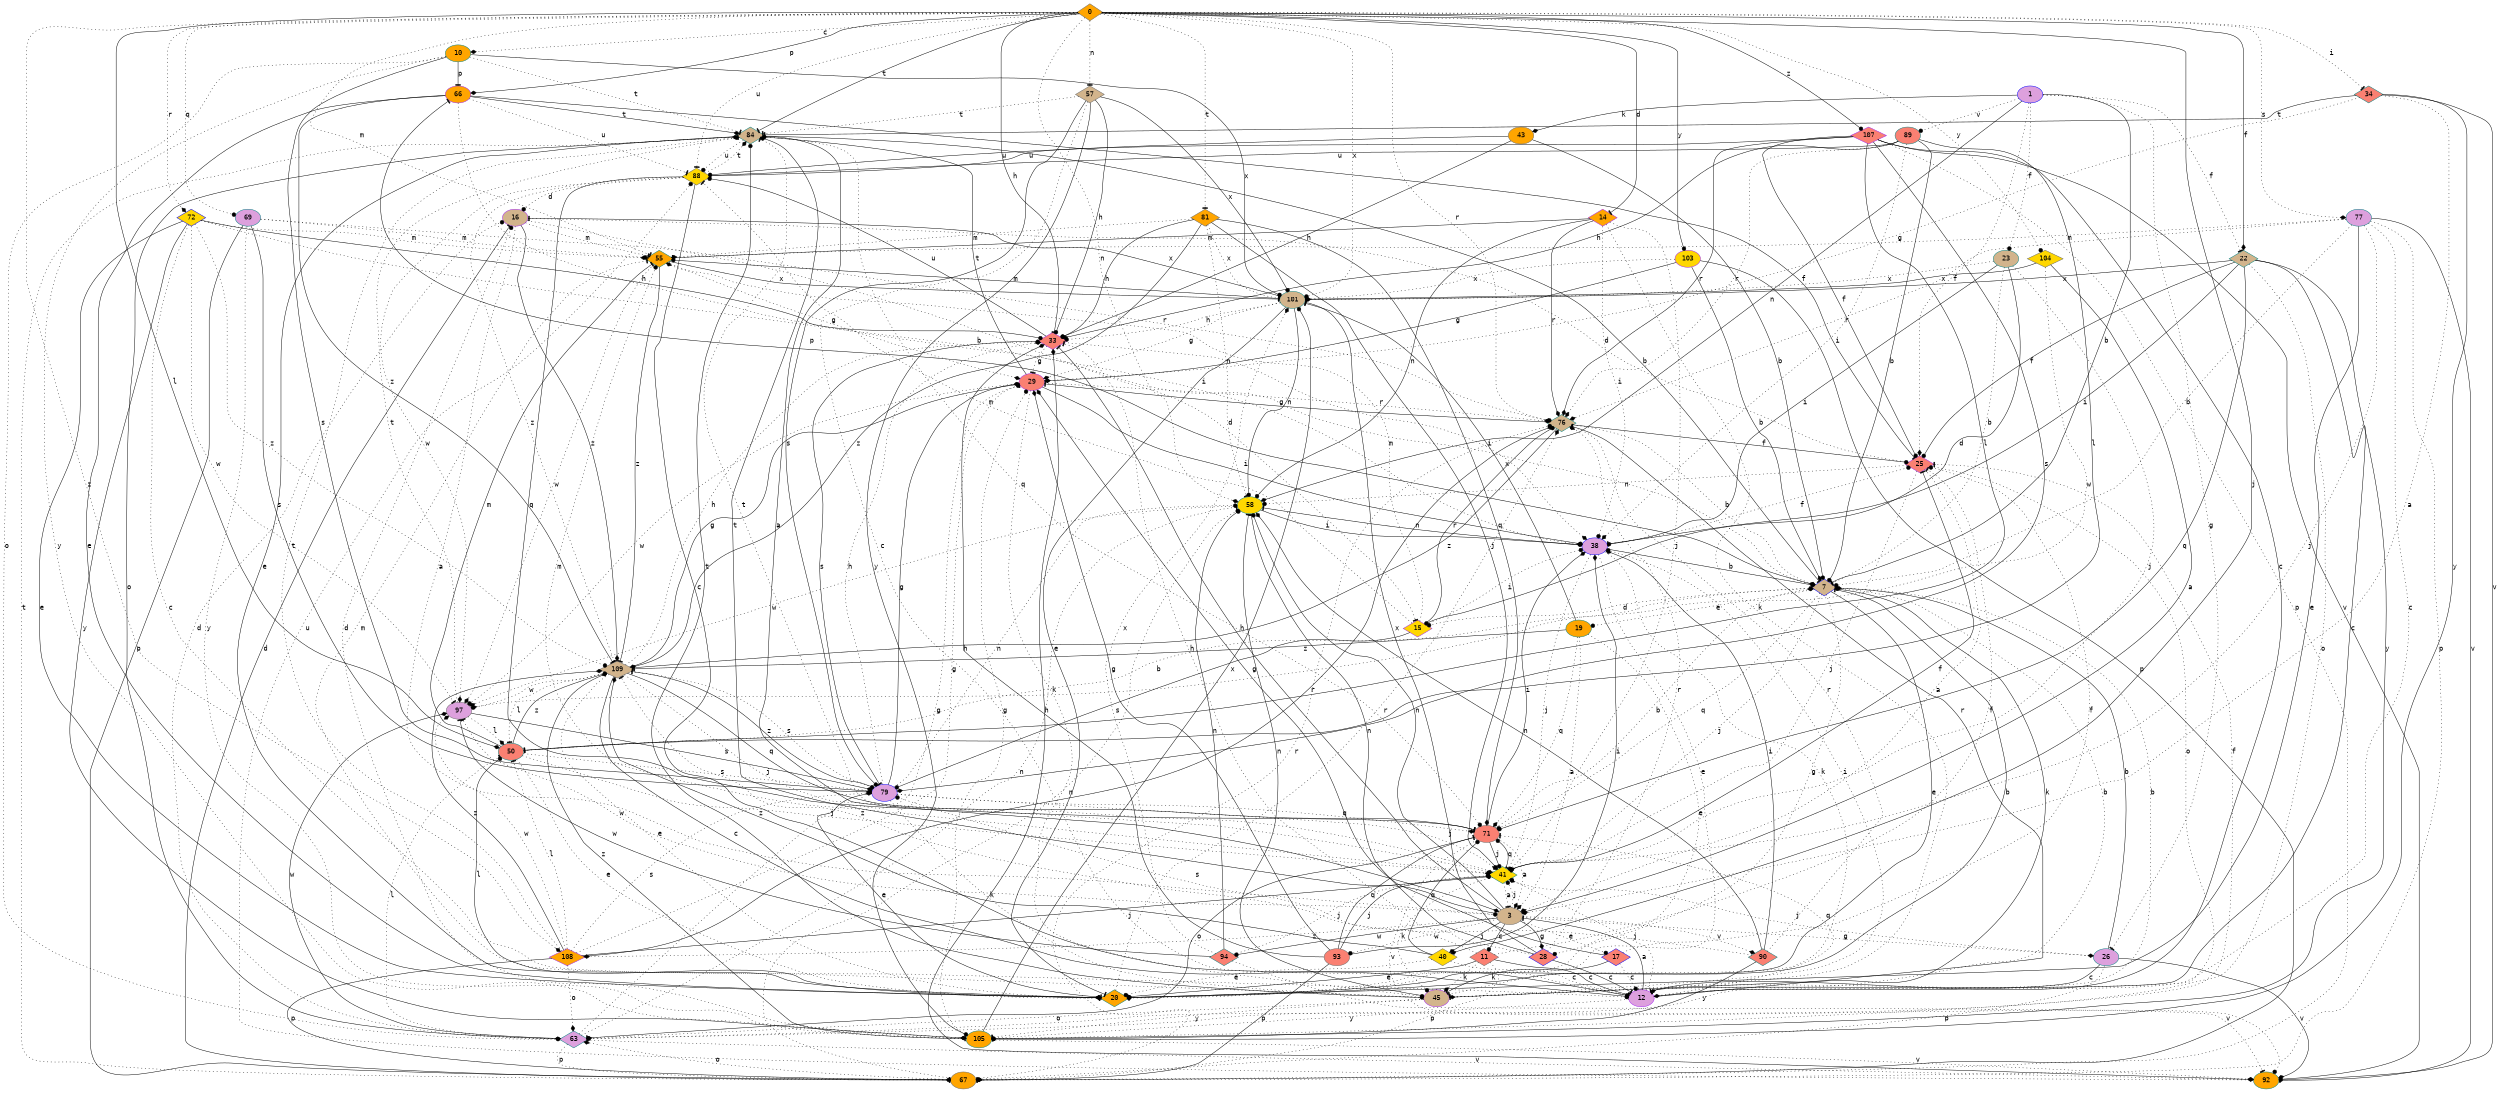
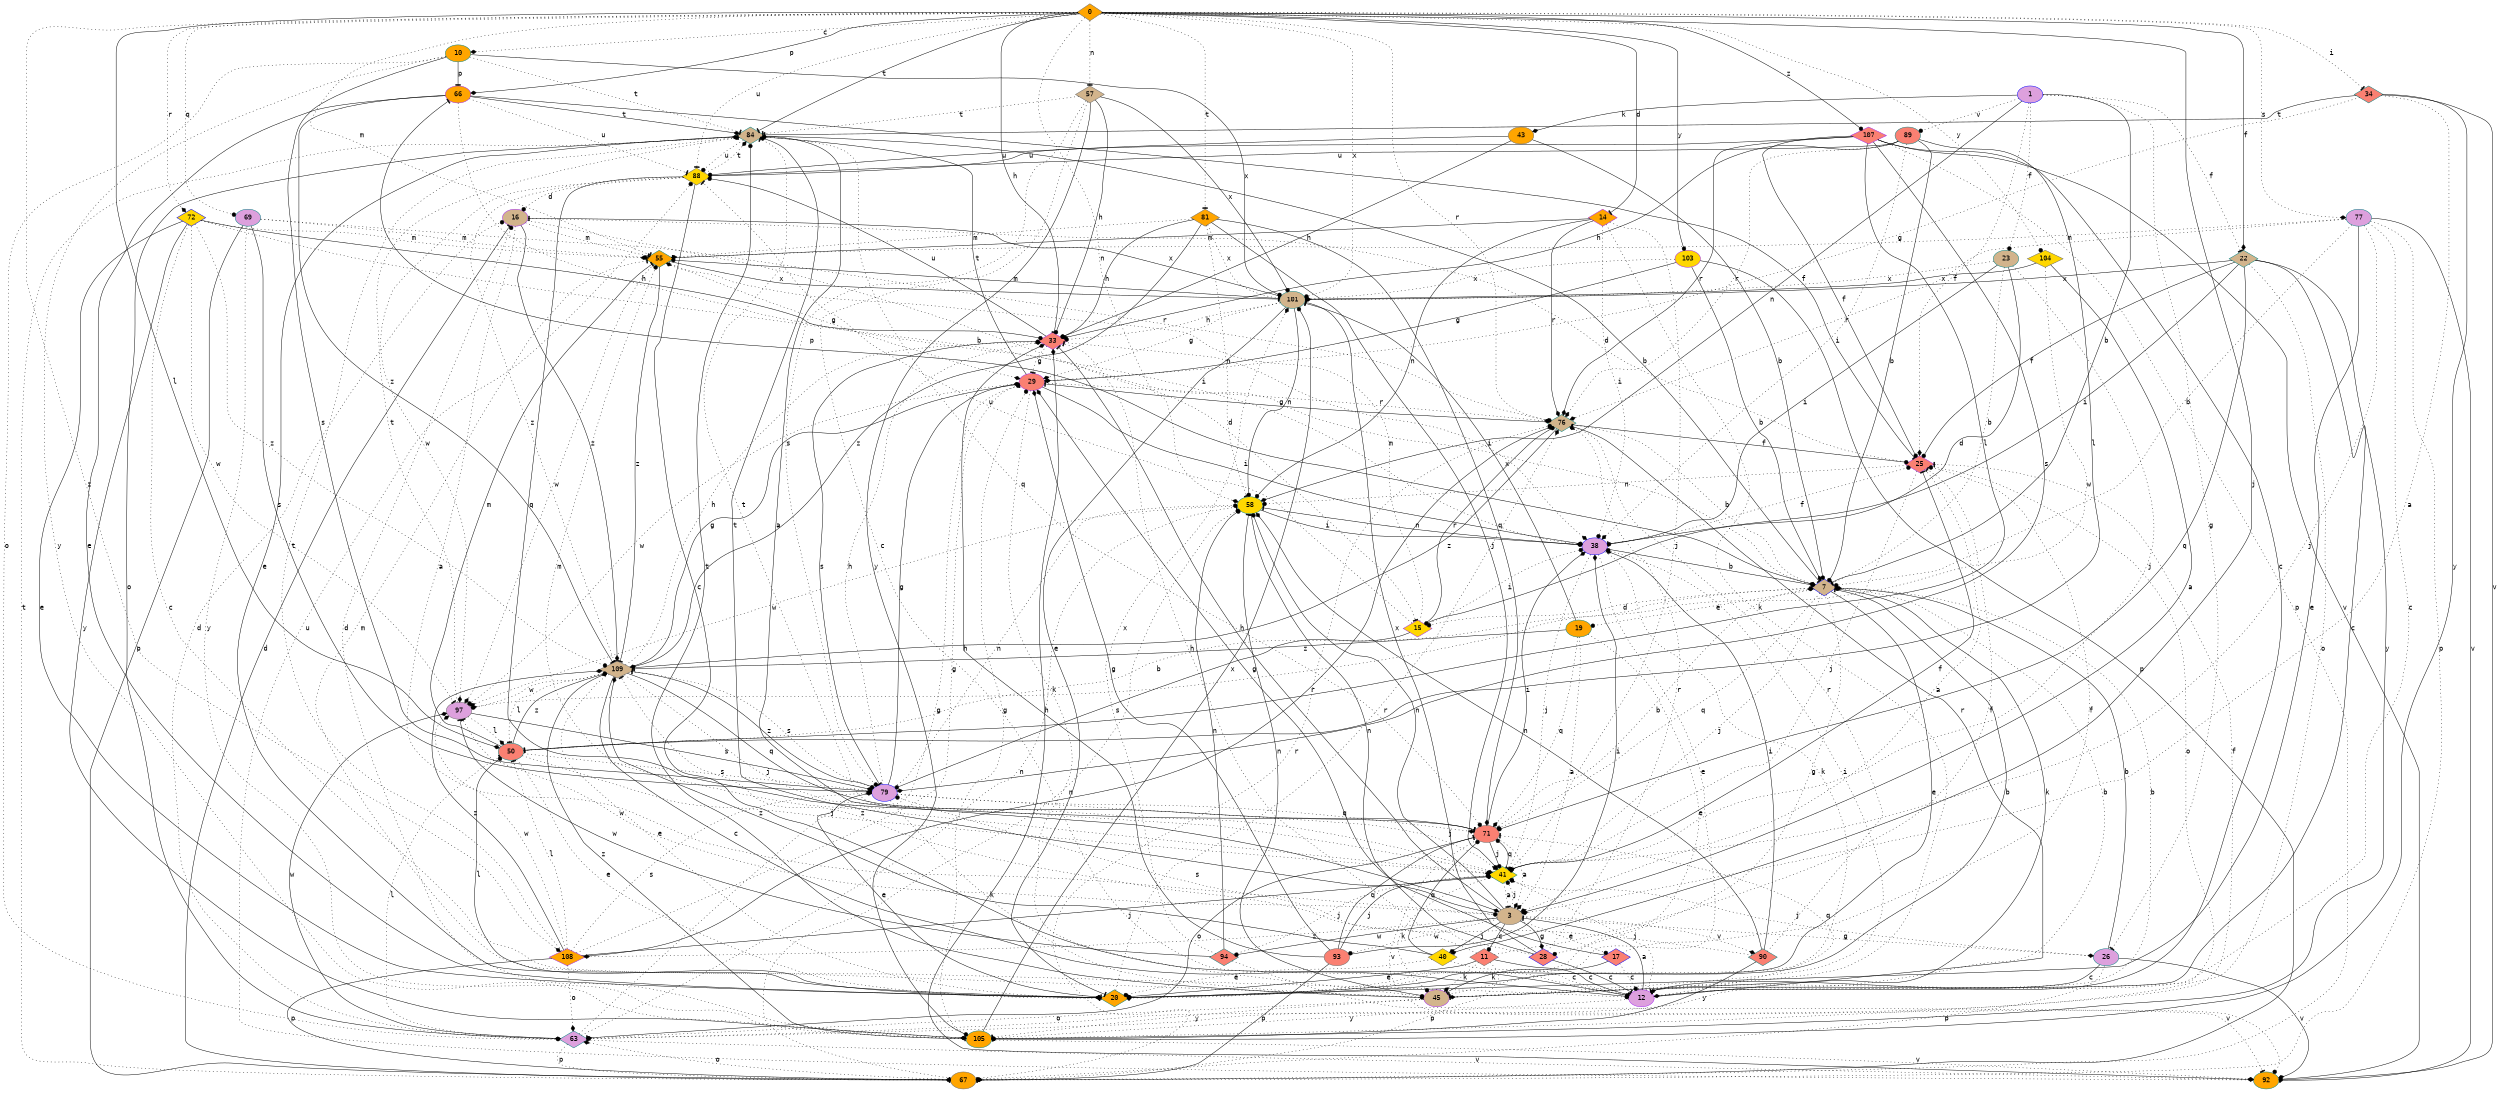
edge "57" -> "79": style solid -> dotted
edge "15" -> "88": label "m" -> "u"
